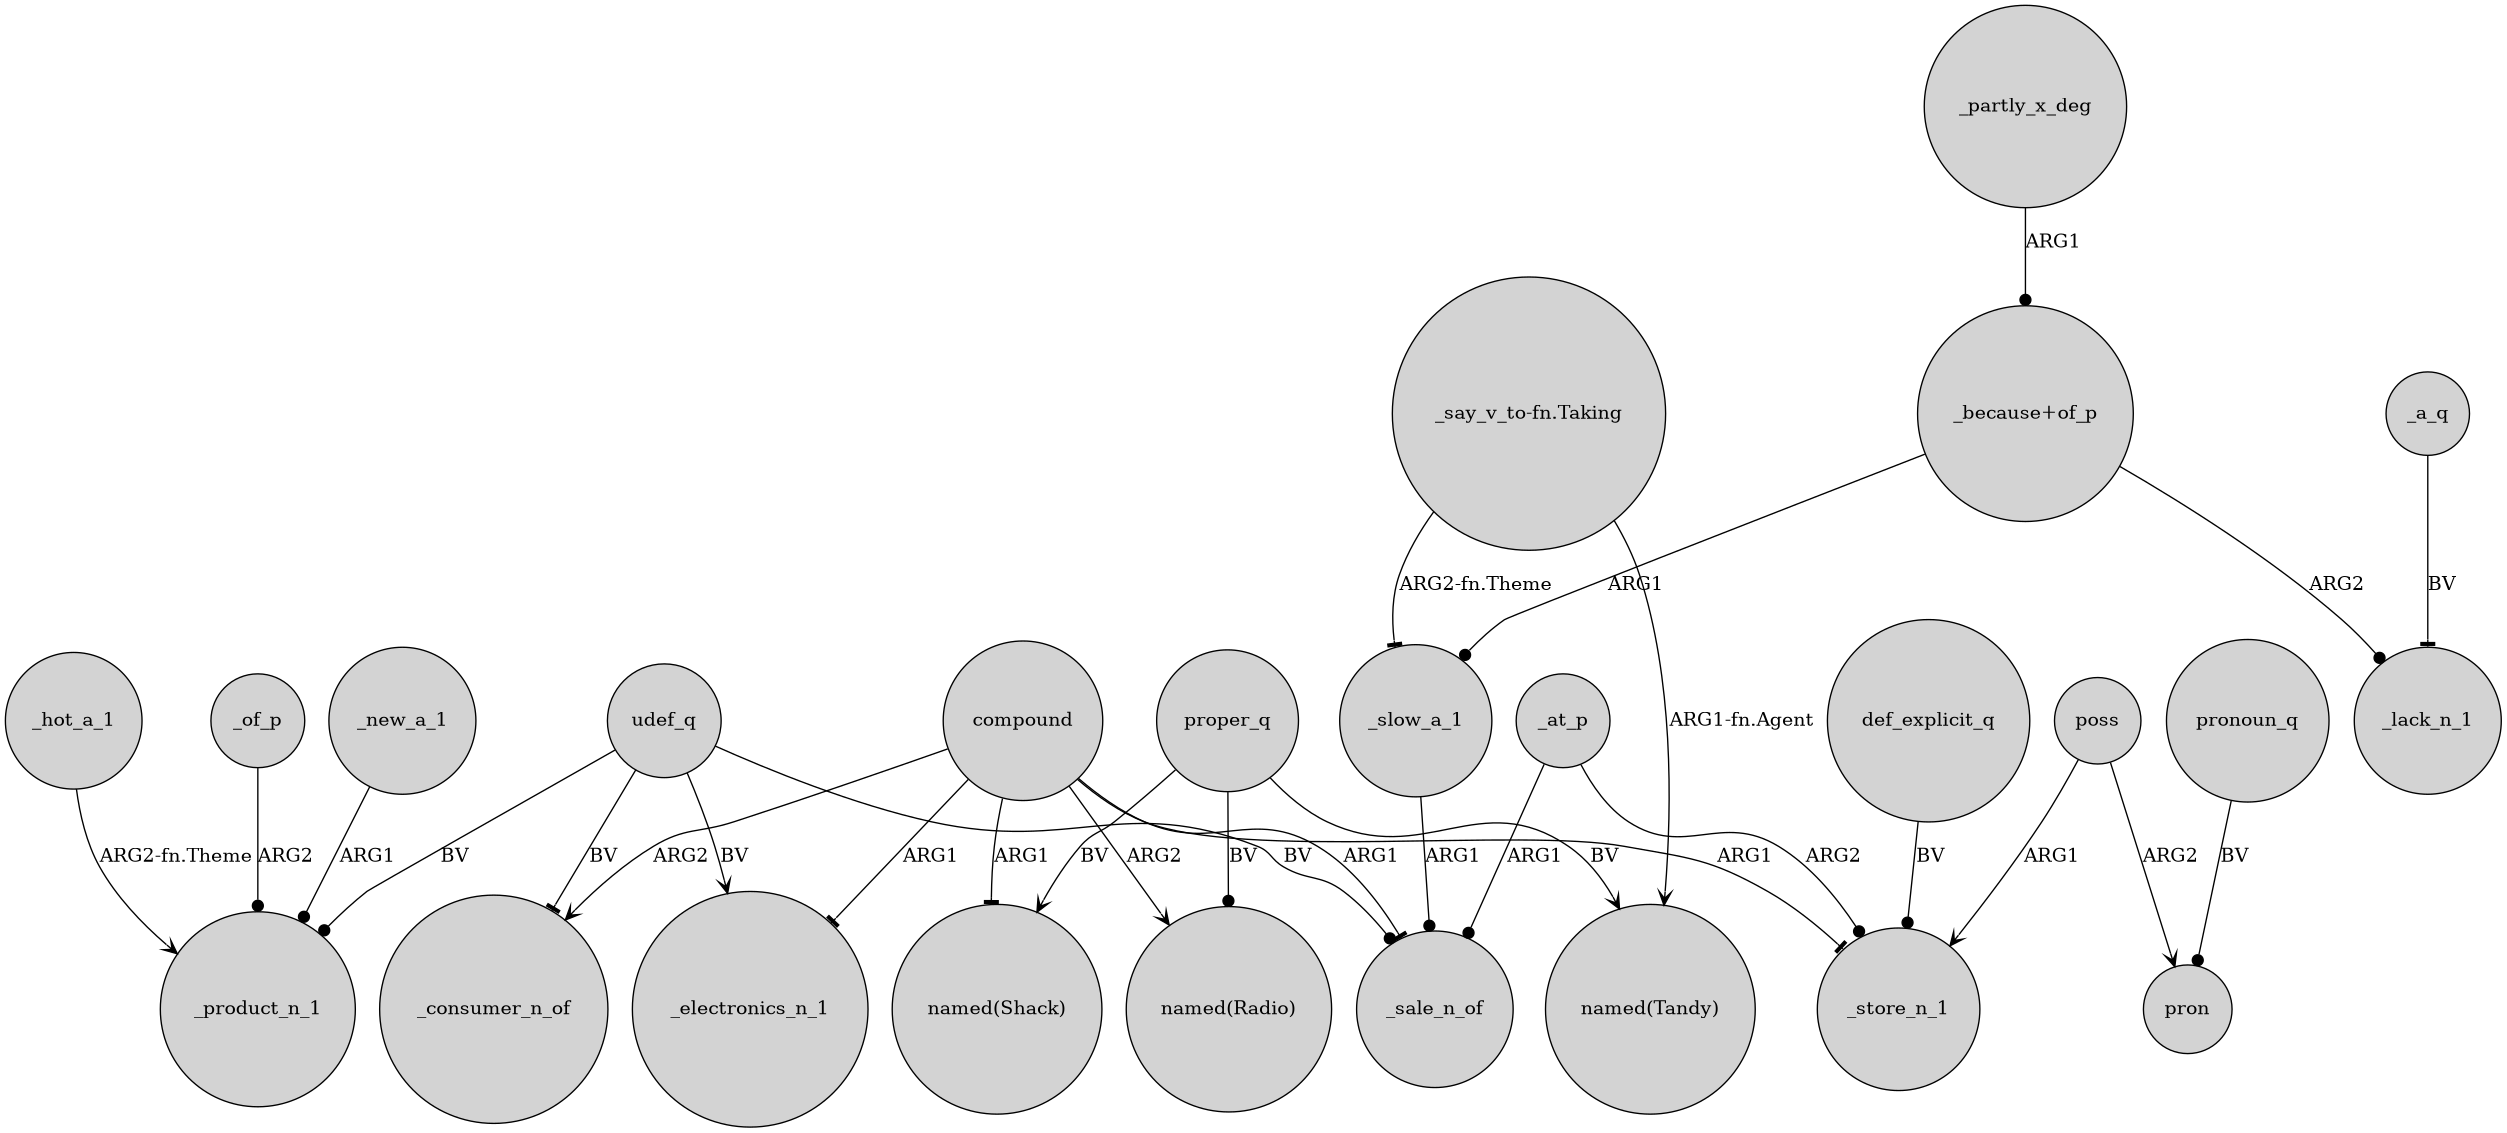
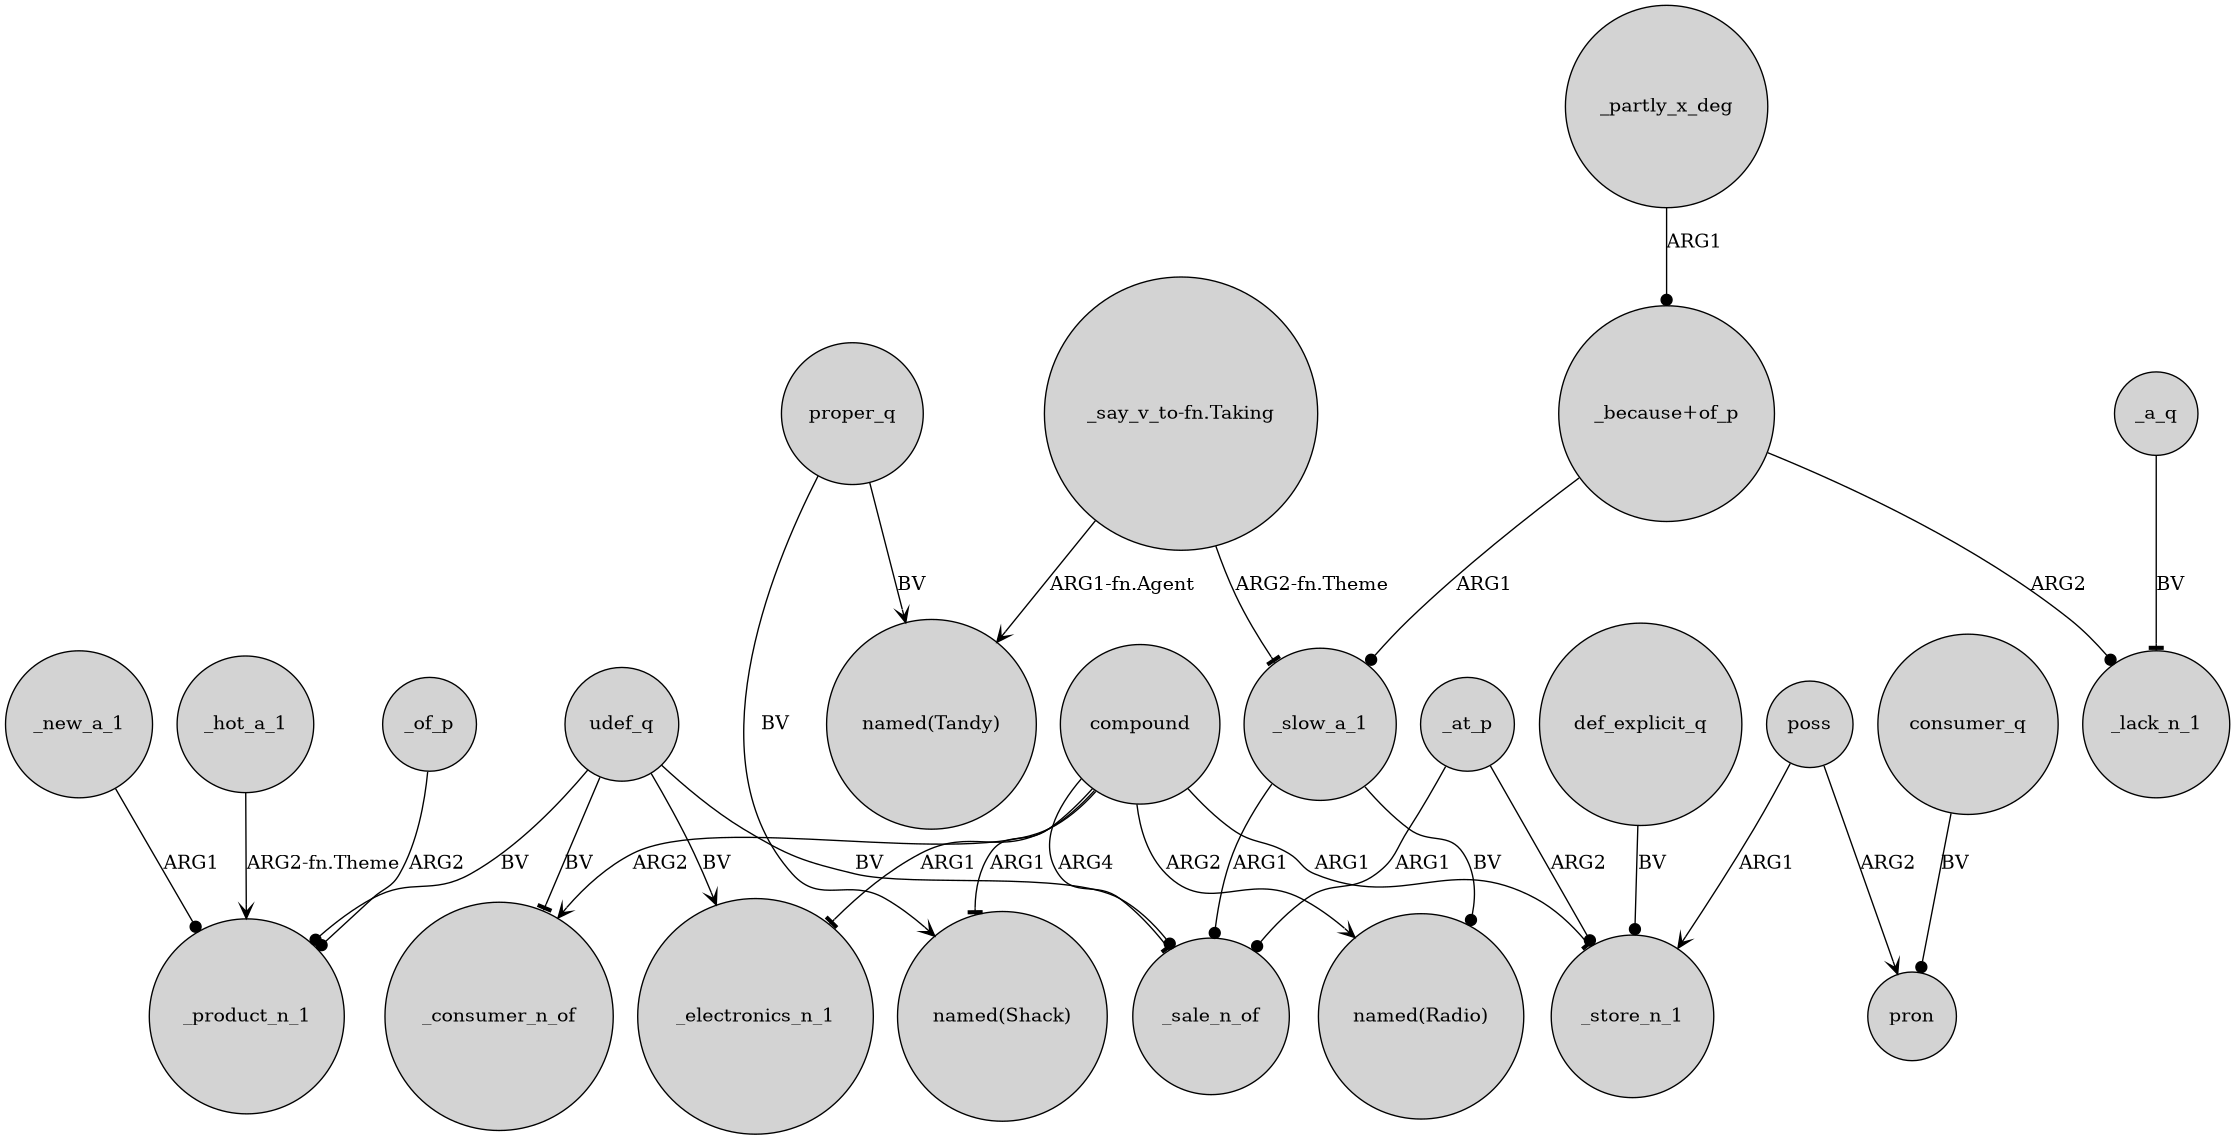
node "pronoun_q": label "pronoun_q" -> "consumer_q"
edge "proper_q" -> "named(Radio)": now "_slow_a_1" -> "named(Radio)"
edge "compound" -> "_sale_n_of": label "ARG1" -> "ARG4"
